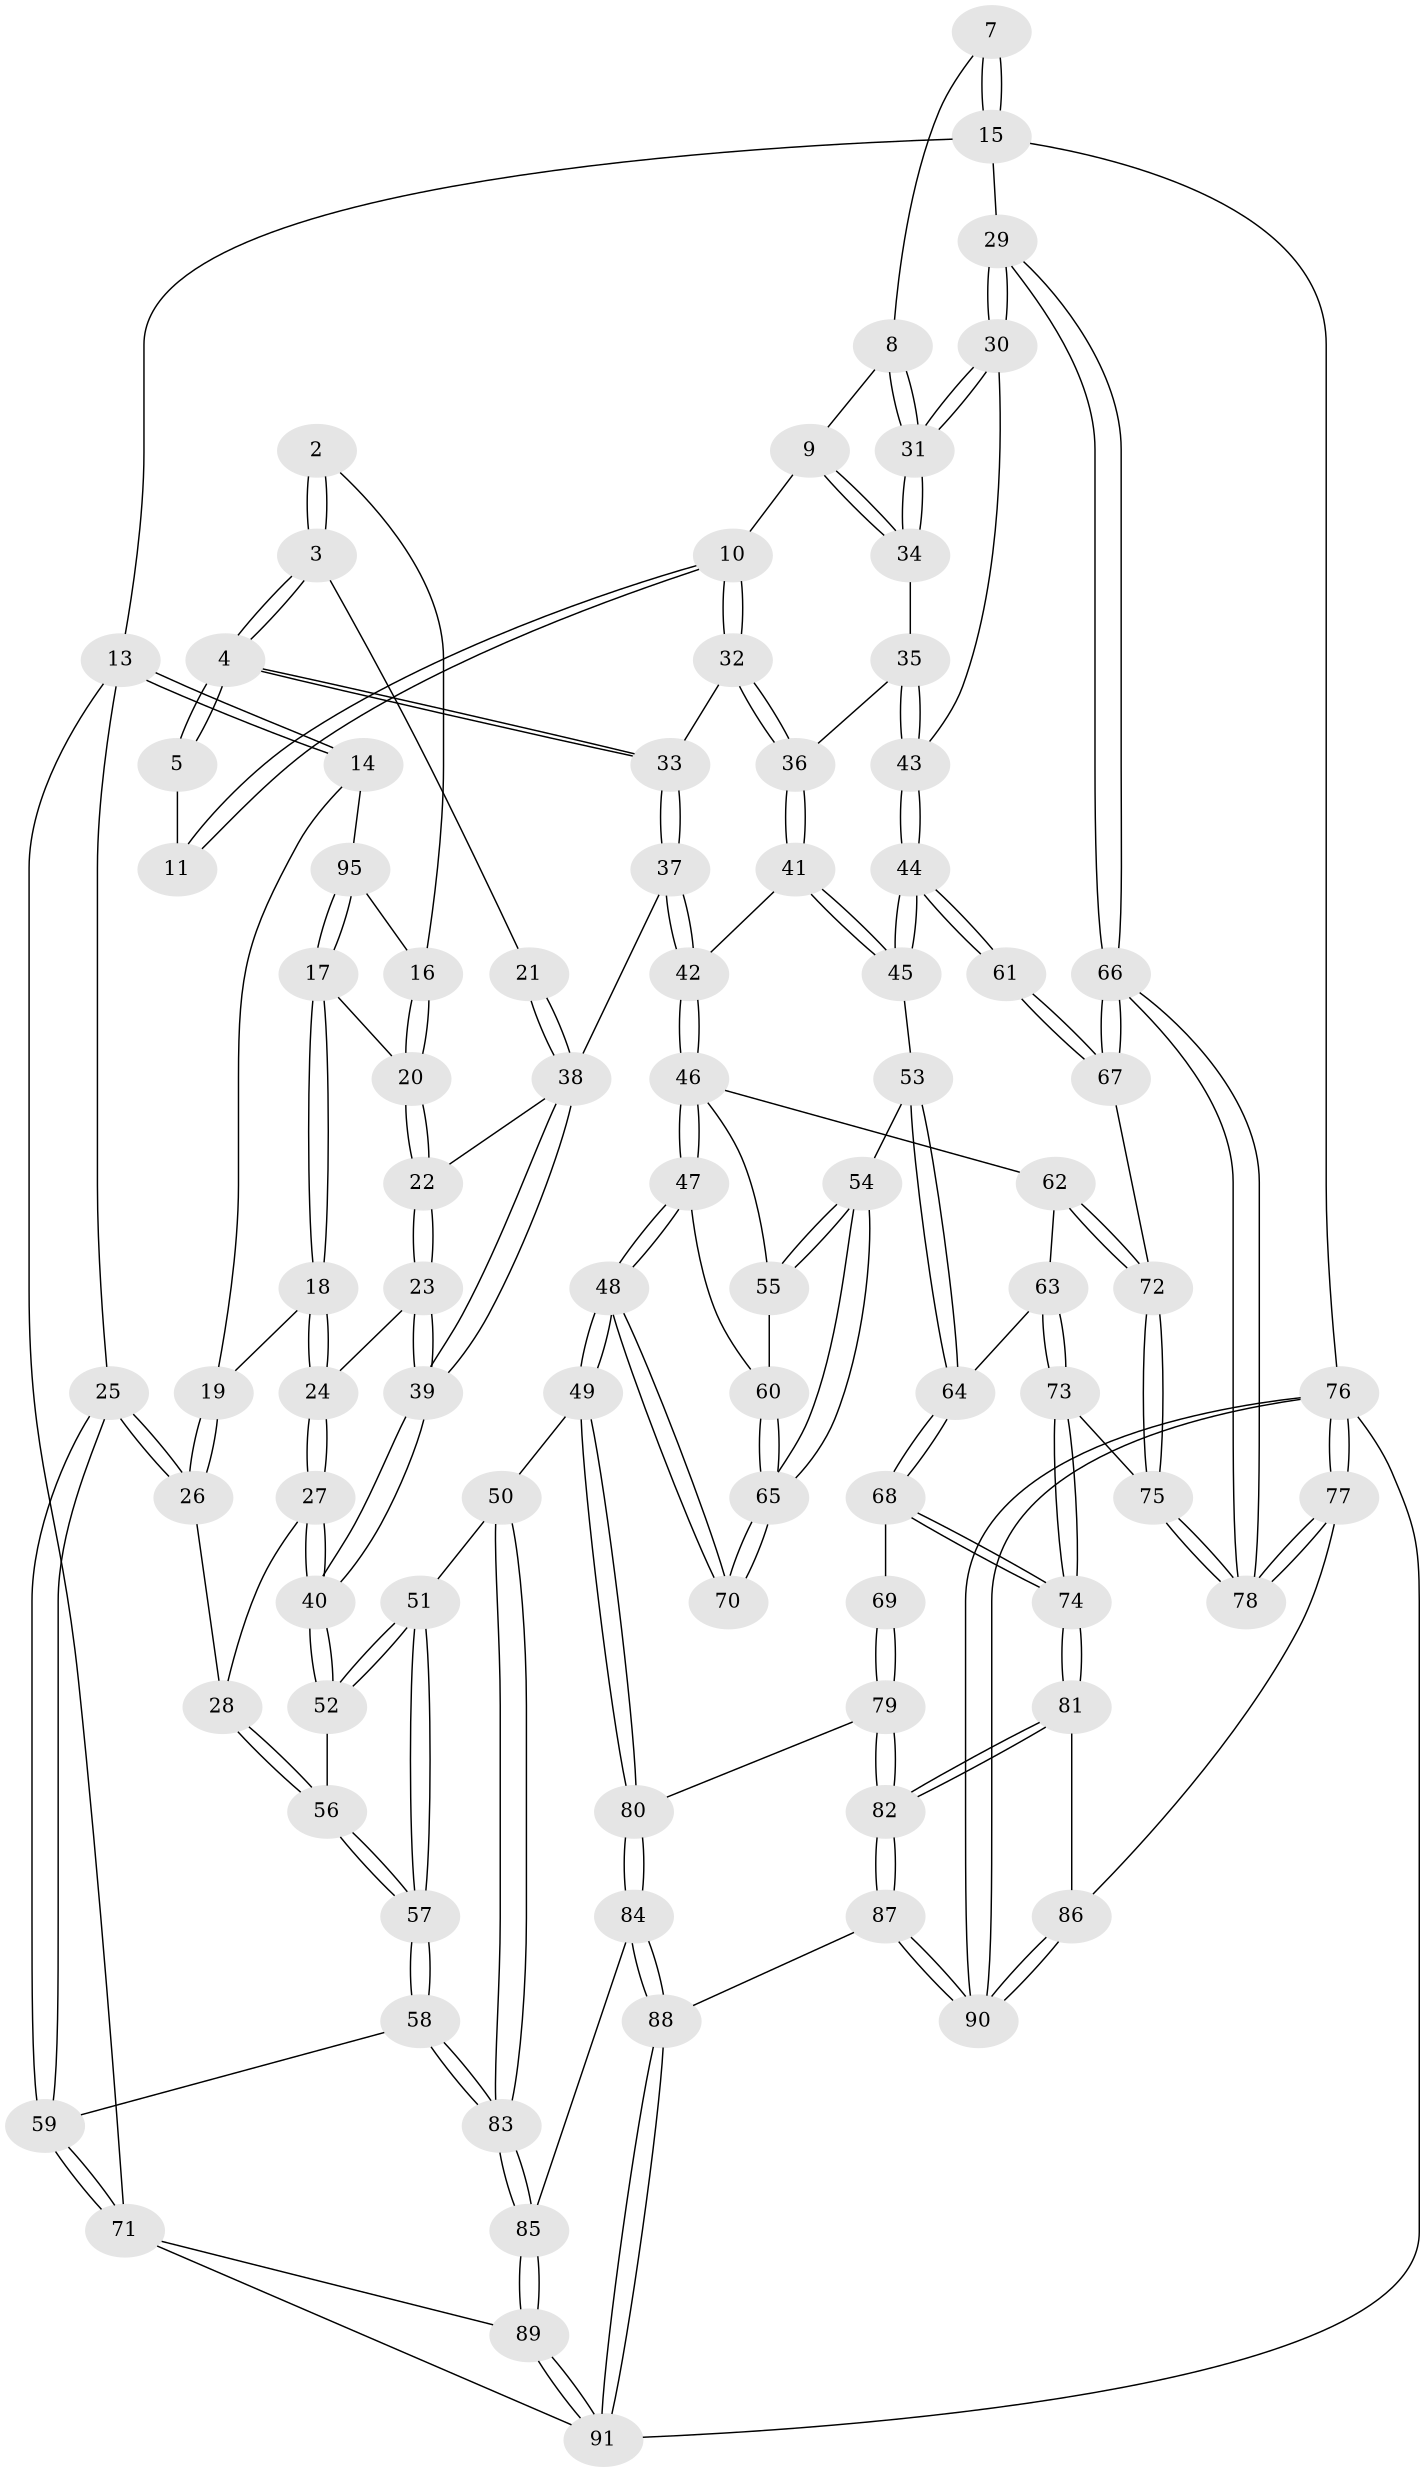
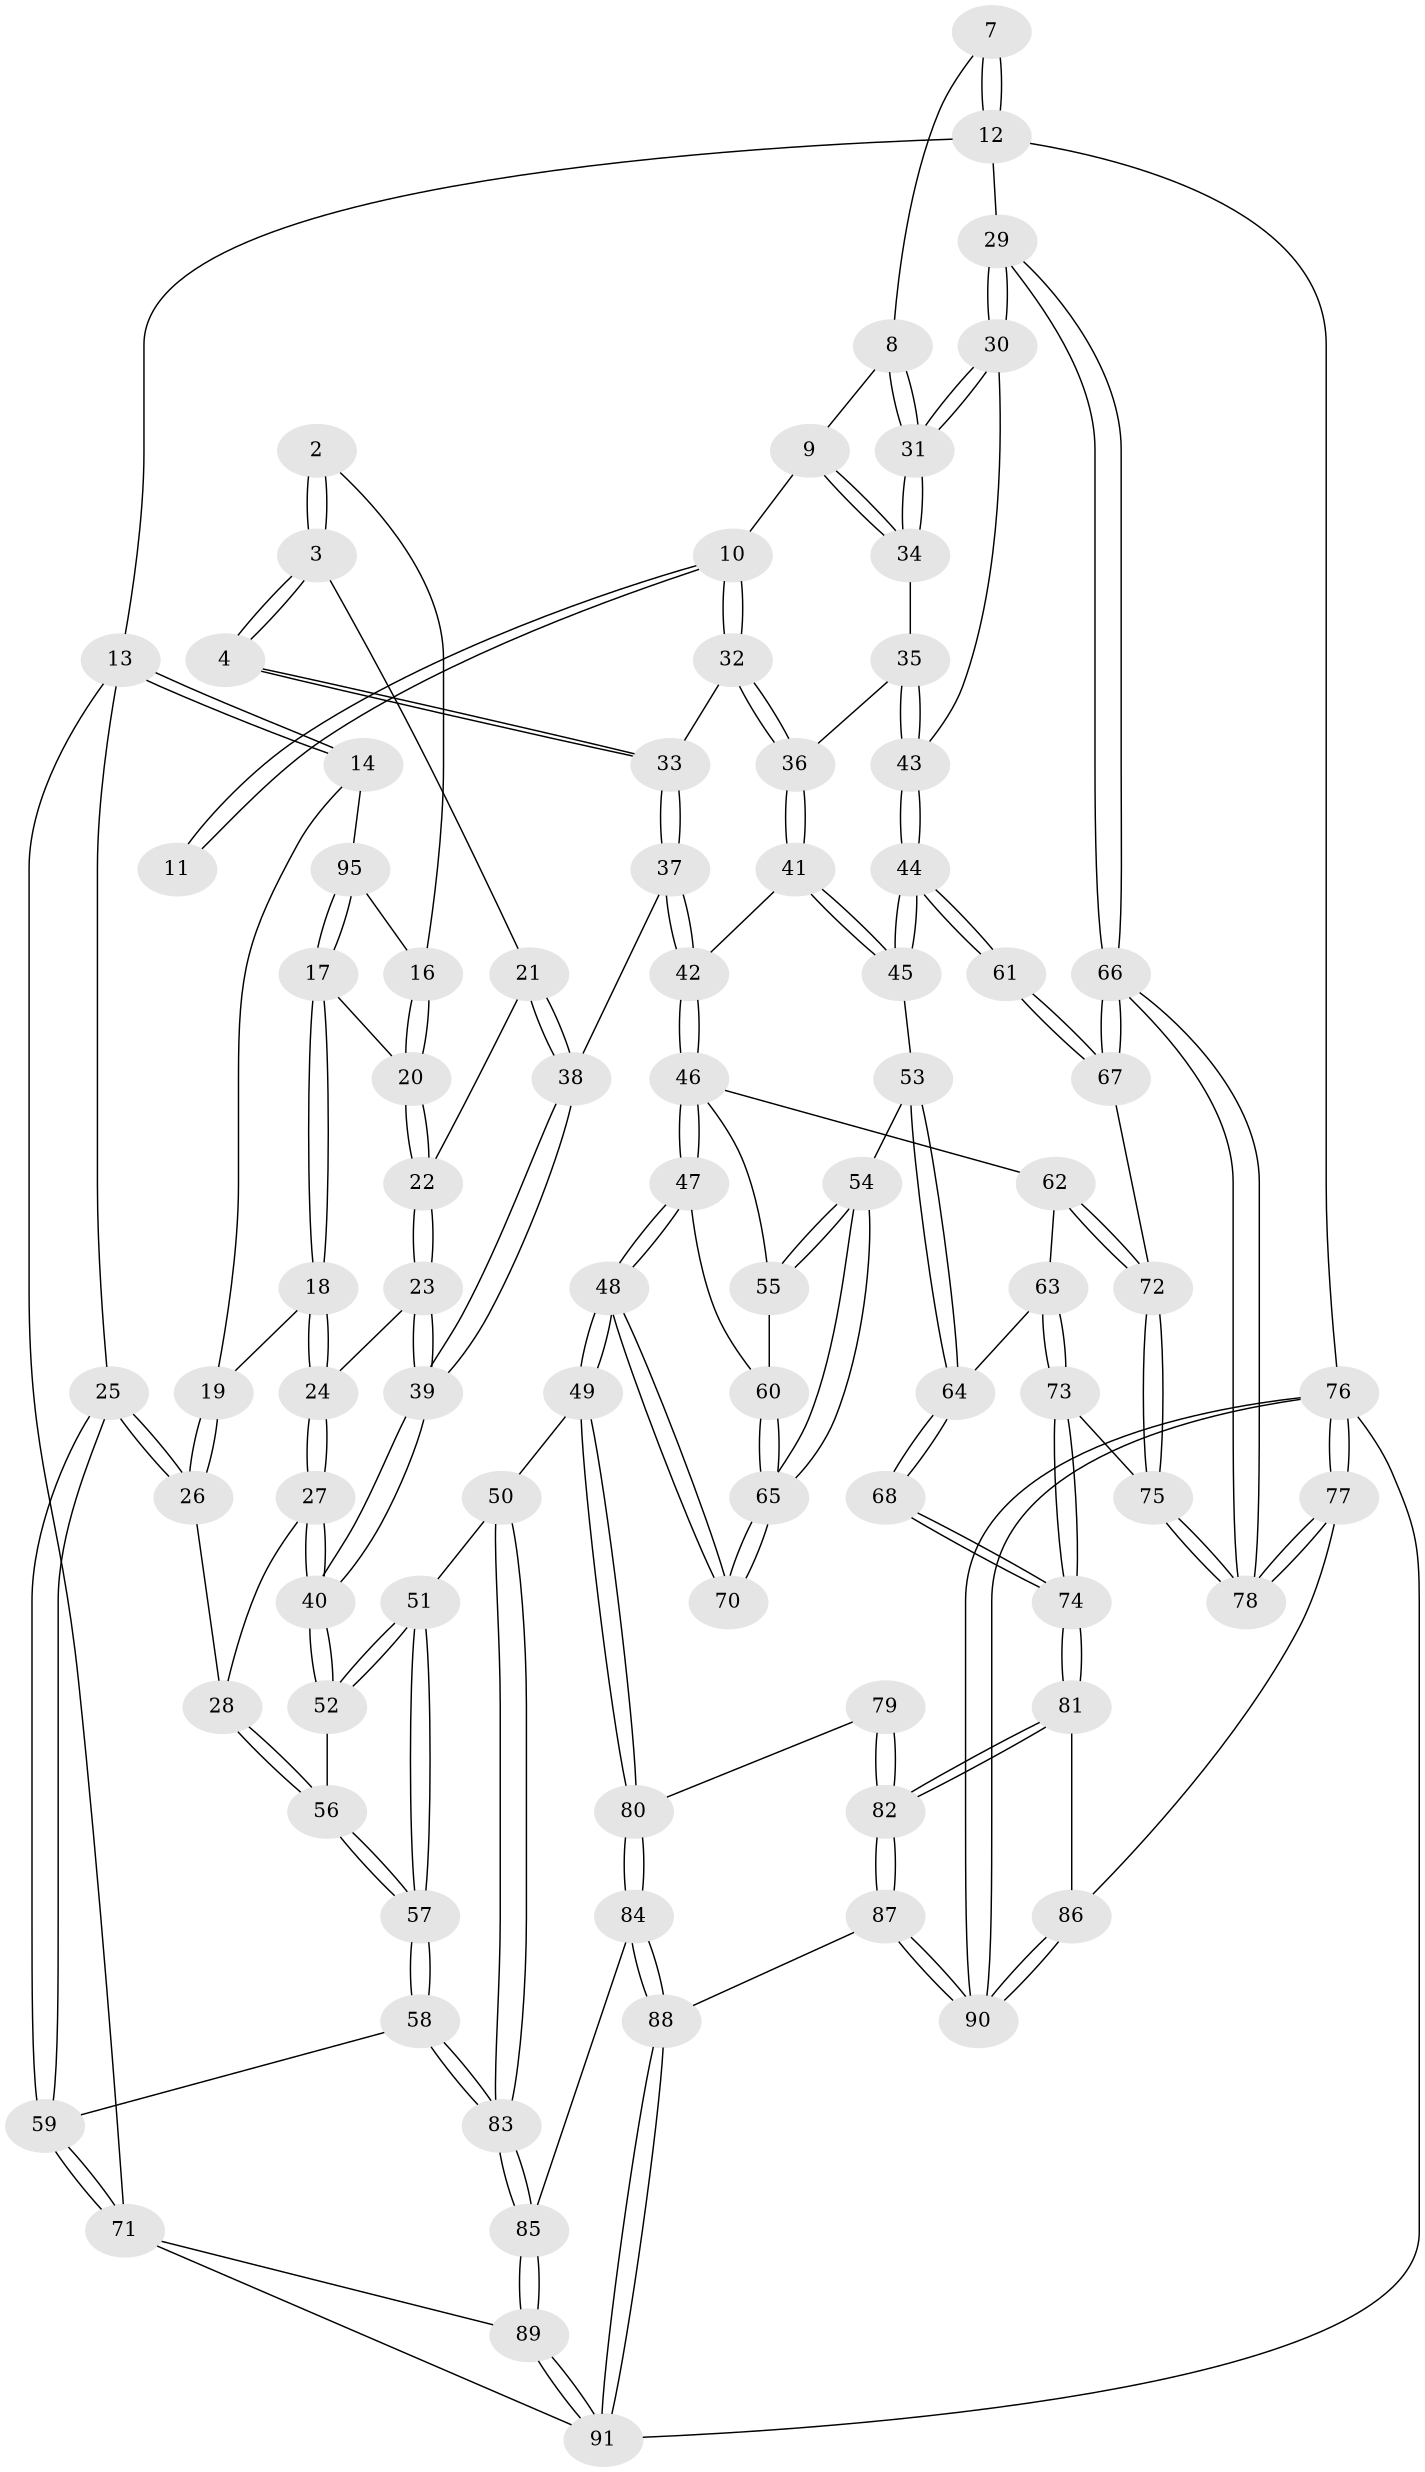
node "15": label "15" -> "12"
node "5": removed
edge "38" -- "22": now "21" -- "22"
node "69": removed
